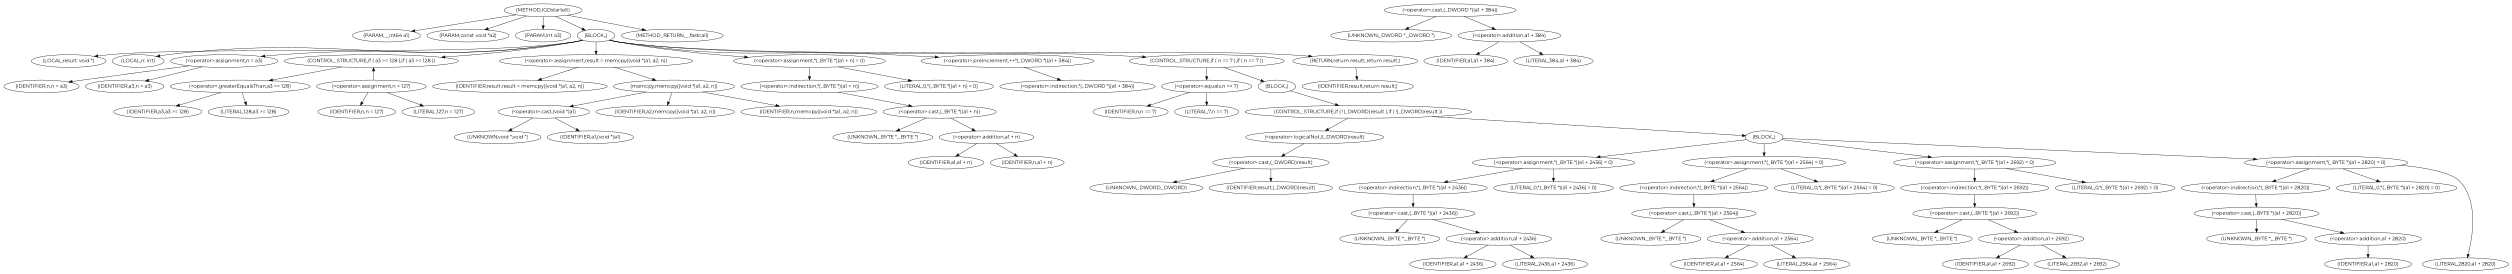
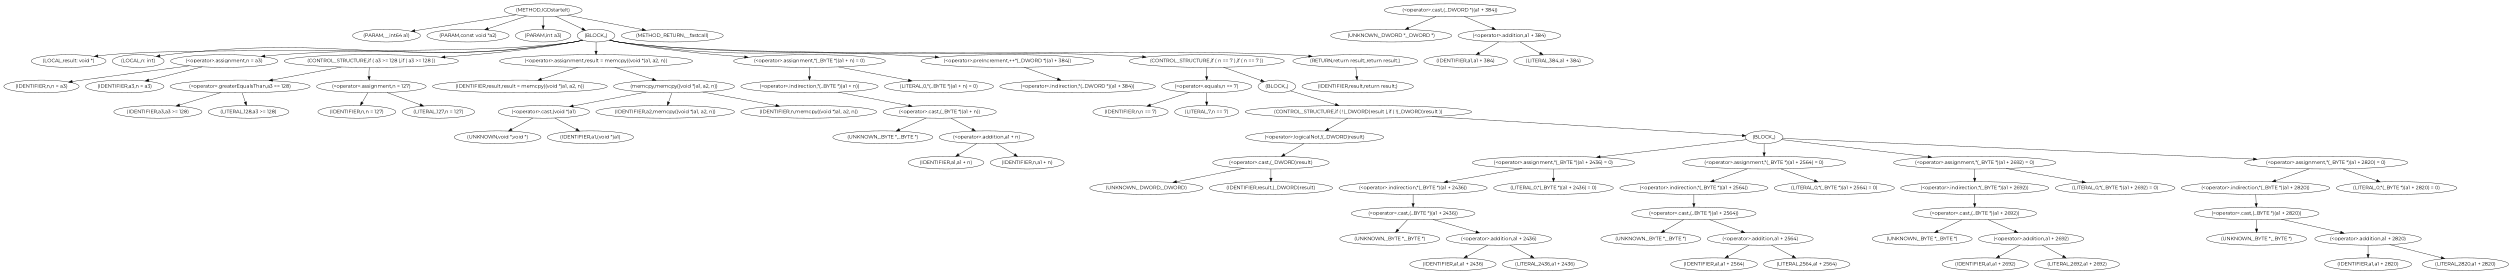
edge "(<operator>.assignment,n = 127)" -> "(CONTROL_STRUCTURE,if ( a3 >= 128 ),if ( a3 >= 128 ))": reversed
edge "(<operator>.assignment,*(_BYTE *)(a1 + 2820) = 0)" -> "(LITERAL,2820,a1 + 2820)": now "(<operator>.addition,a1 + 2820)" -> "(LITERAL,2820,a1 + 2820)"
